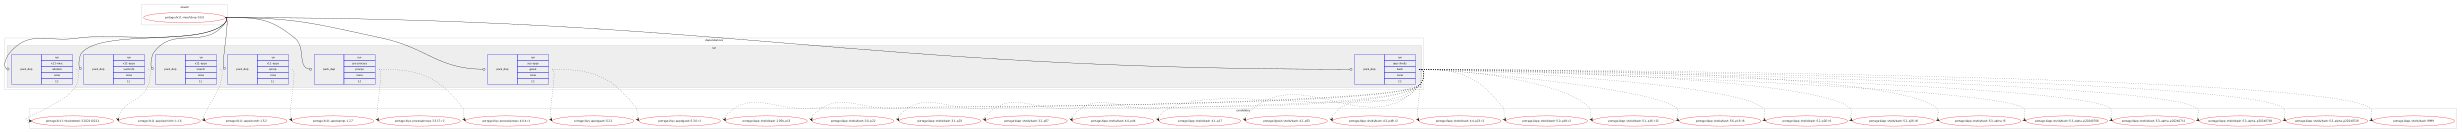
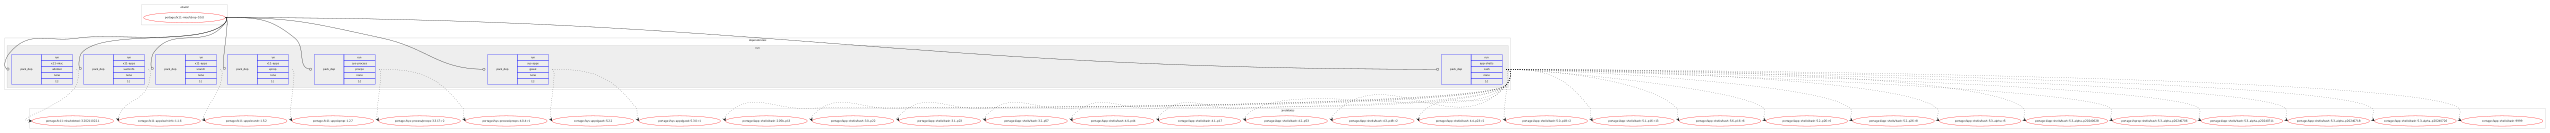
node "portage://gawk-shells/bash-4.2_p53": label "portage://gawk-shells/bash-4.2_p53" -> "portage://app-shells/bash-4.2_p53"
node "portage://app-shells/bash-5.3_alpha_p20240706": label "portage://app-shells/bash-5.3_alpha_p20240706" -> "portage://xprop-shells/bash-5.3_alpha_p20240706"
node "portage://app-shells/bash-5.3_alpha_p20240628": added
